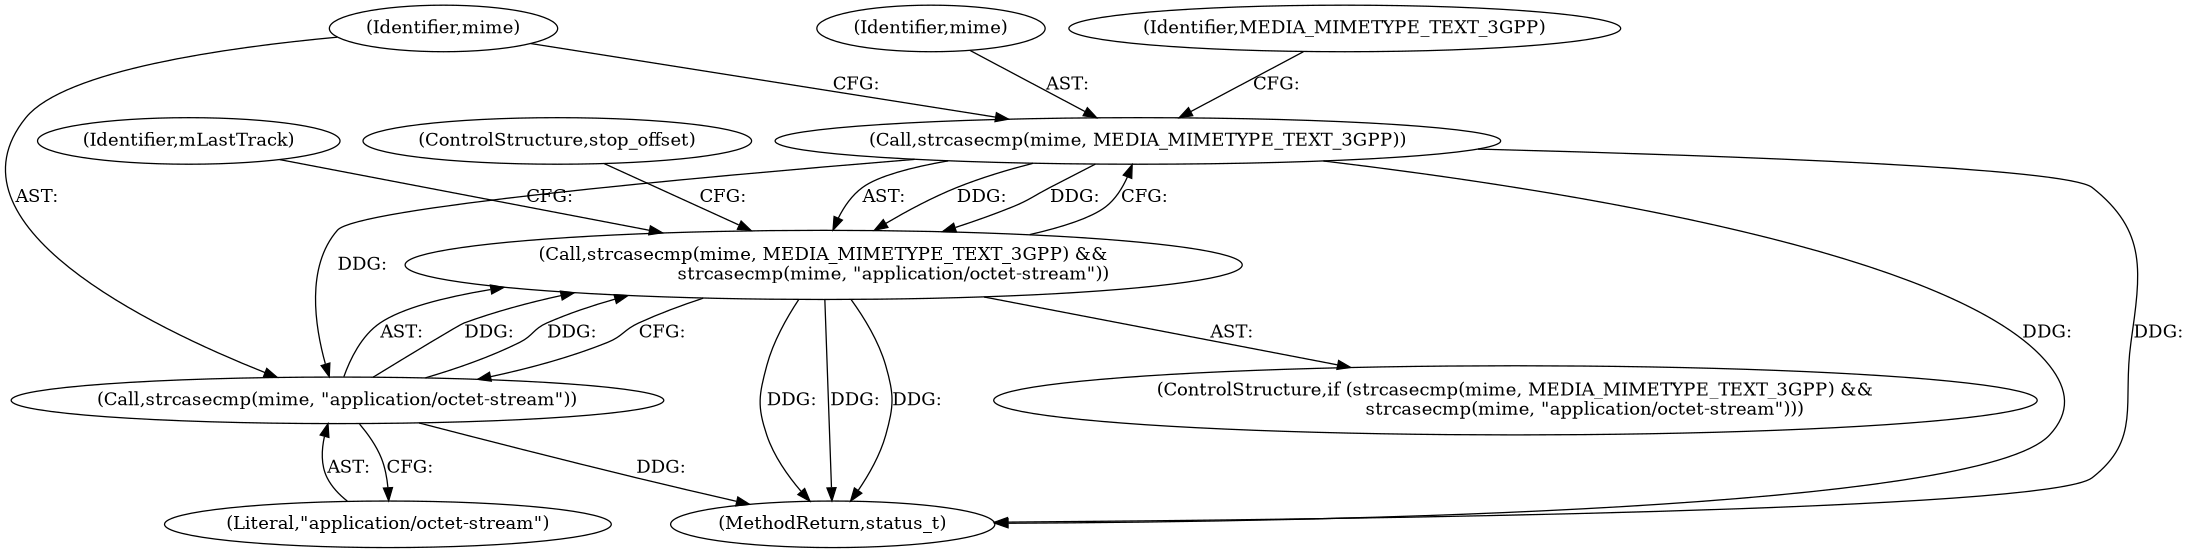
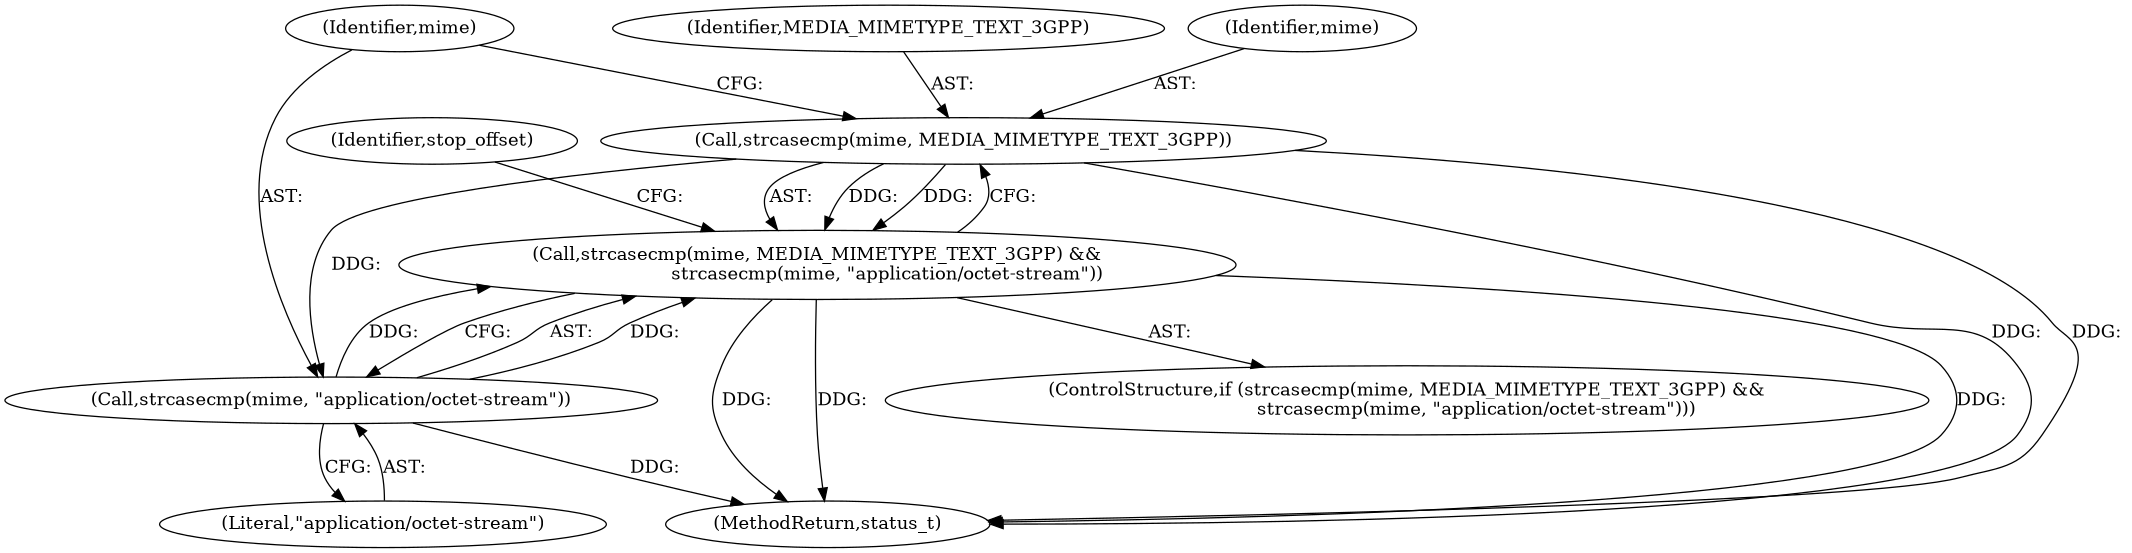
edge "(Identifier,MEDIA_MIMETYPE_TEXT_3GPP)" -> "(Call,strcasecmp(mime, MEDIA_MIMETYPE_TEXT_3GPP))": label "CFG: " -> "AST: "
node "(Identifier,mLastTrack)": removed
node "(ControlStructure,stop_offset)": label "(ControlStructure,stop_offset)" -> "(Identifier,stop_offset)"
